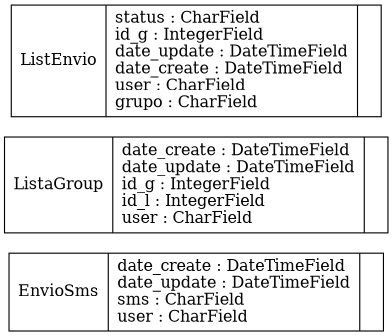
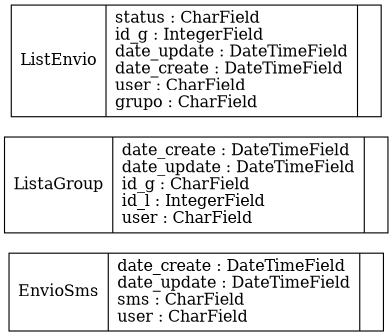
node "ListaGroup": text "id_g : IntegerField" -> "id_g : CharField"
